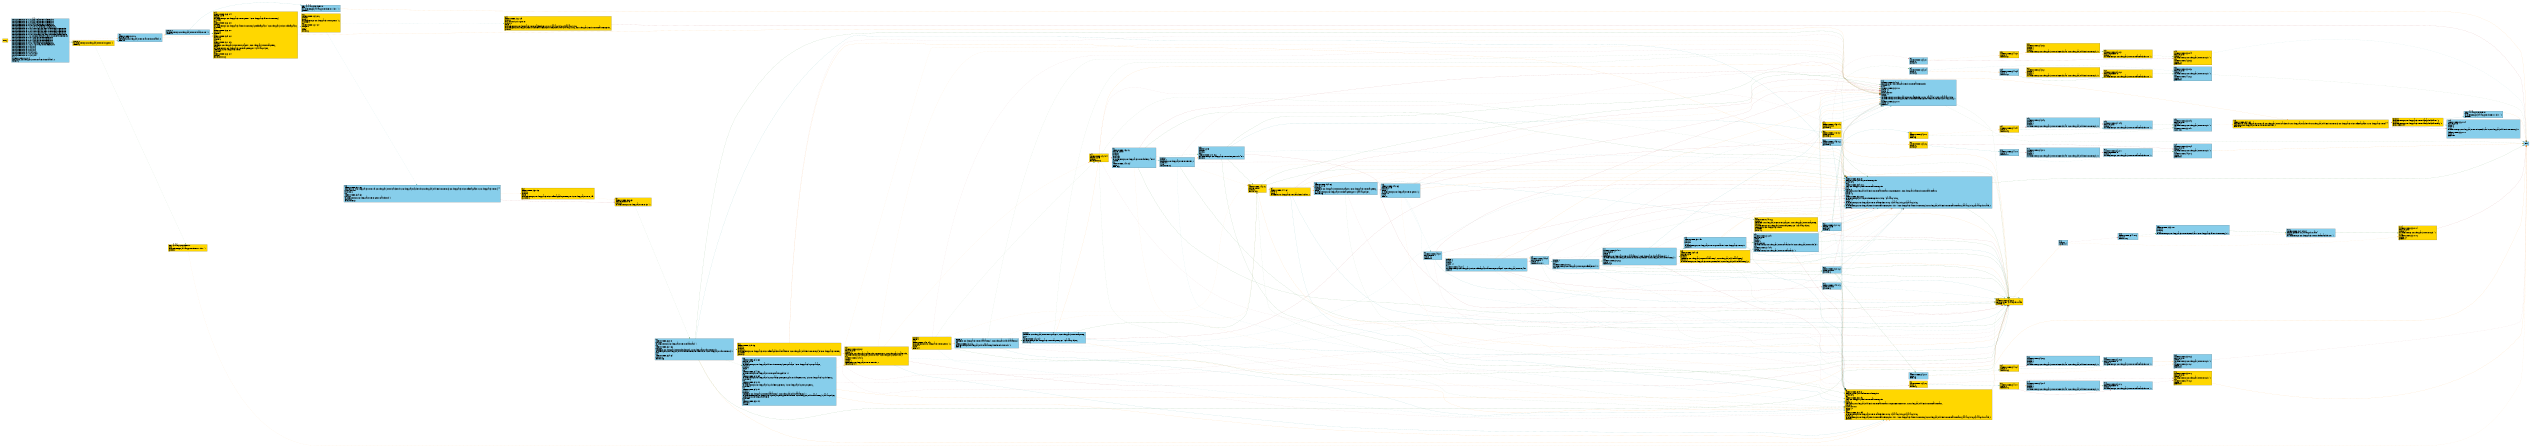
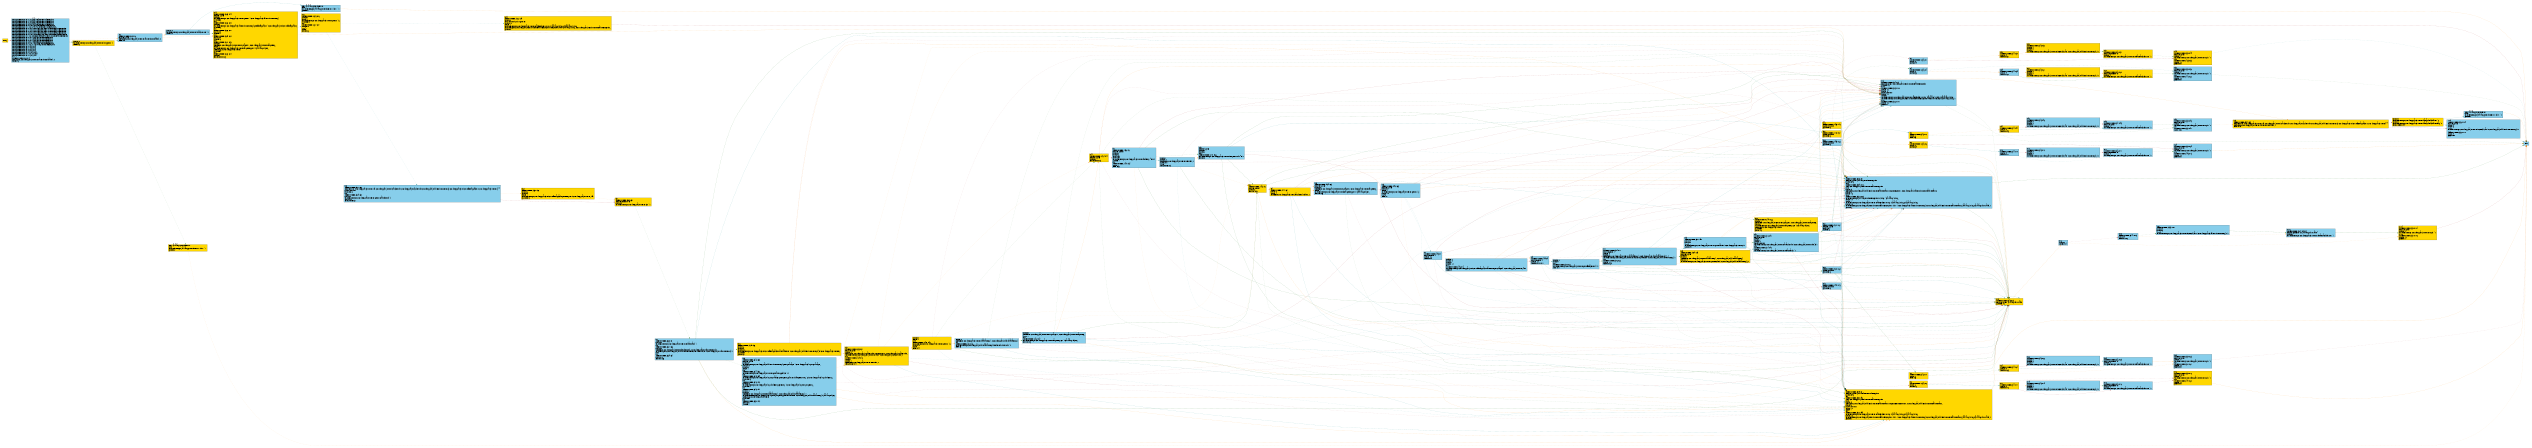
node "L10 LINENUMBER 2543 L10 ILOAD 8 IFNE L83": fillcolor skyblue -> gold
